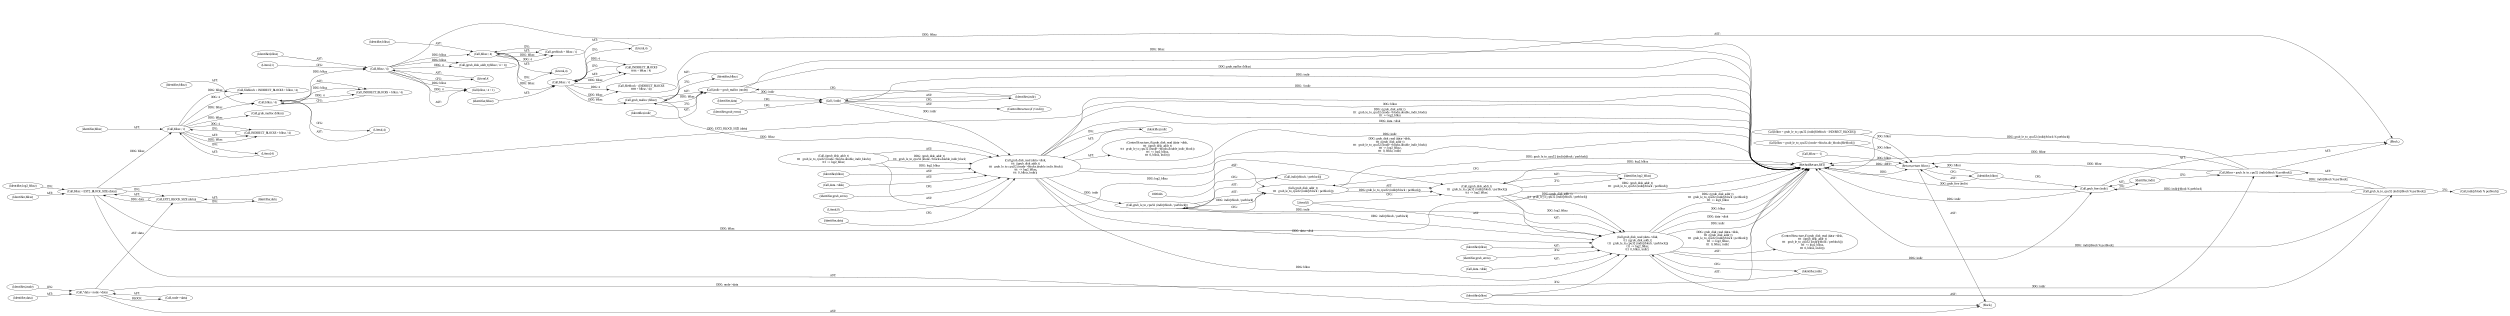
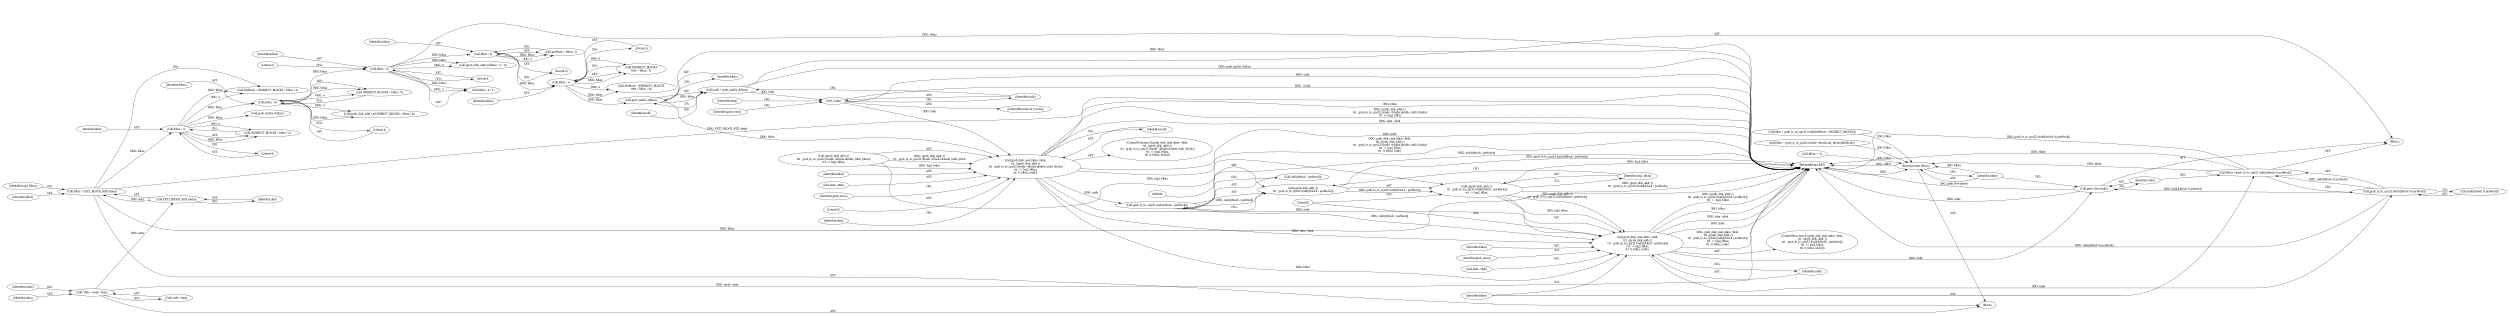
node "(Call,indir = grub_malloc (node))": label "(Call,indir = grub_malloc (node))" -> "(Call,indir = grub_malloc (blksz))"
node "(Call,(grub_disk_addr_t)(INDIRECT_BLOCKS + blksz / 4))": added
edge "(Call,grub_le_to_cpu32 (indir[rblock / perblock]))" -> "(MethodReturn,RET)": added, label "DDG: indir[rblock / perblock]"
edge "(Call,blknr = grub_le_to_cpu32 (indir[rblock % perblock]))" -> "(Call,grub_le_to_cpu32 (indir[rblock % perblock]))": added, label "CFG:"
edge "(Call,blksz = EXT2_BLOCK_SIZE (data))" -> "(Call,EXT2_BLOCK_SIZE (data))": now "(Call,blksz = EXT2_BLOCK_SIZE (data))" -> "(Call,fileblock < INDIRECT_BLOCKS + blksz / 4)"
edge "(Call,indir[rblock % perblock])" -> "(Call,grub_le_to_cpu32 (indir[rblock % perblock]))": added, label "AST:"
edge "(Call,*data = node->data)" -> "(Call,EXT2_BLOCK_SIZE (data))": label "AST: data" -> "DDG: data"
edge "(Call,*data = node->data)" -> "(Call,node->data)": label "BLOCK: " -> "CFG: "
